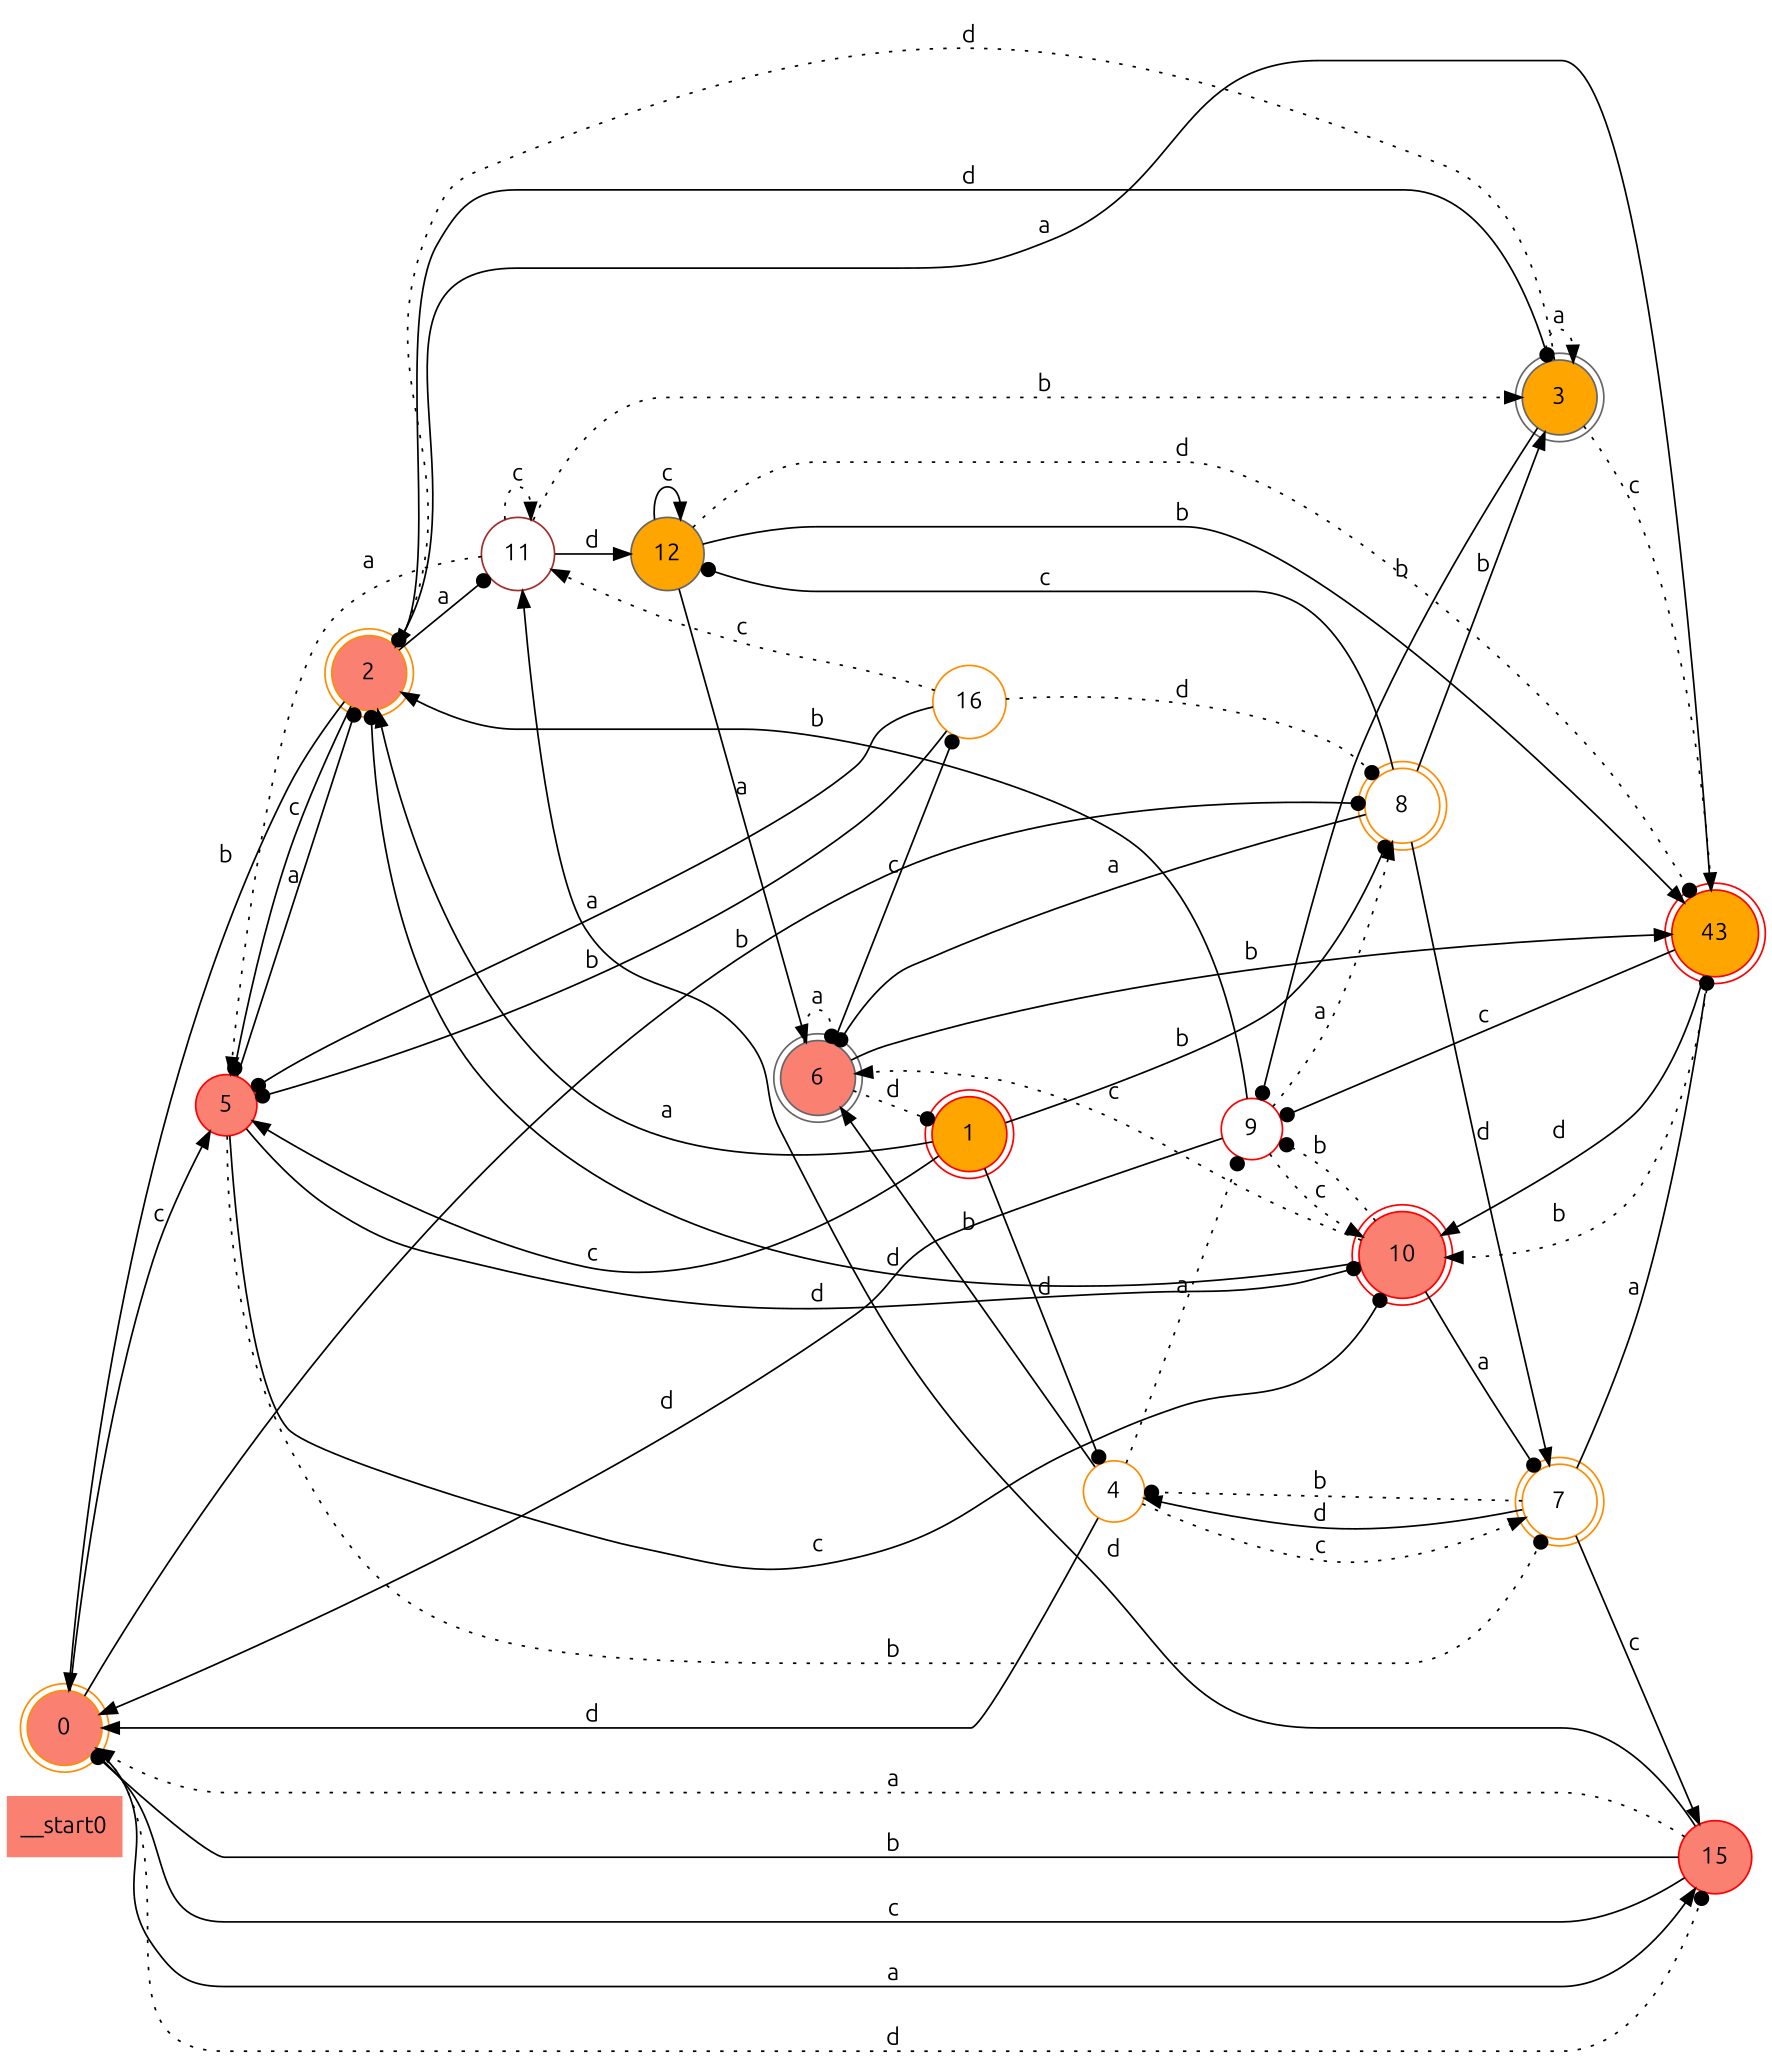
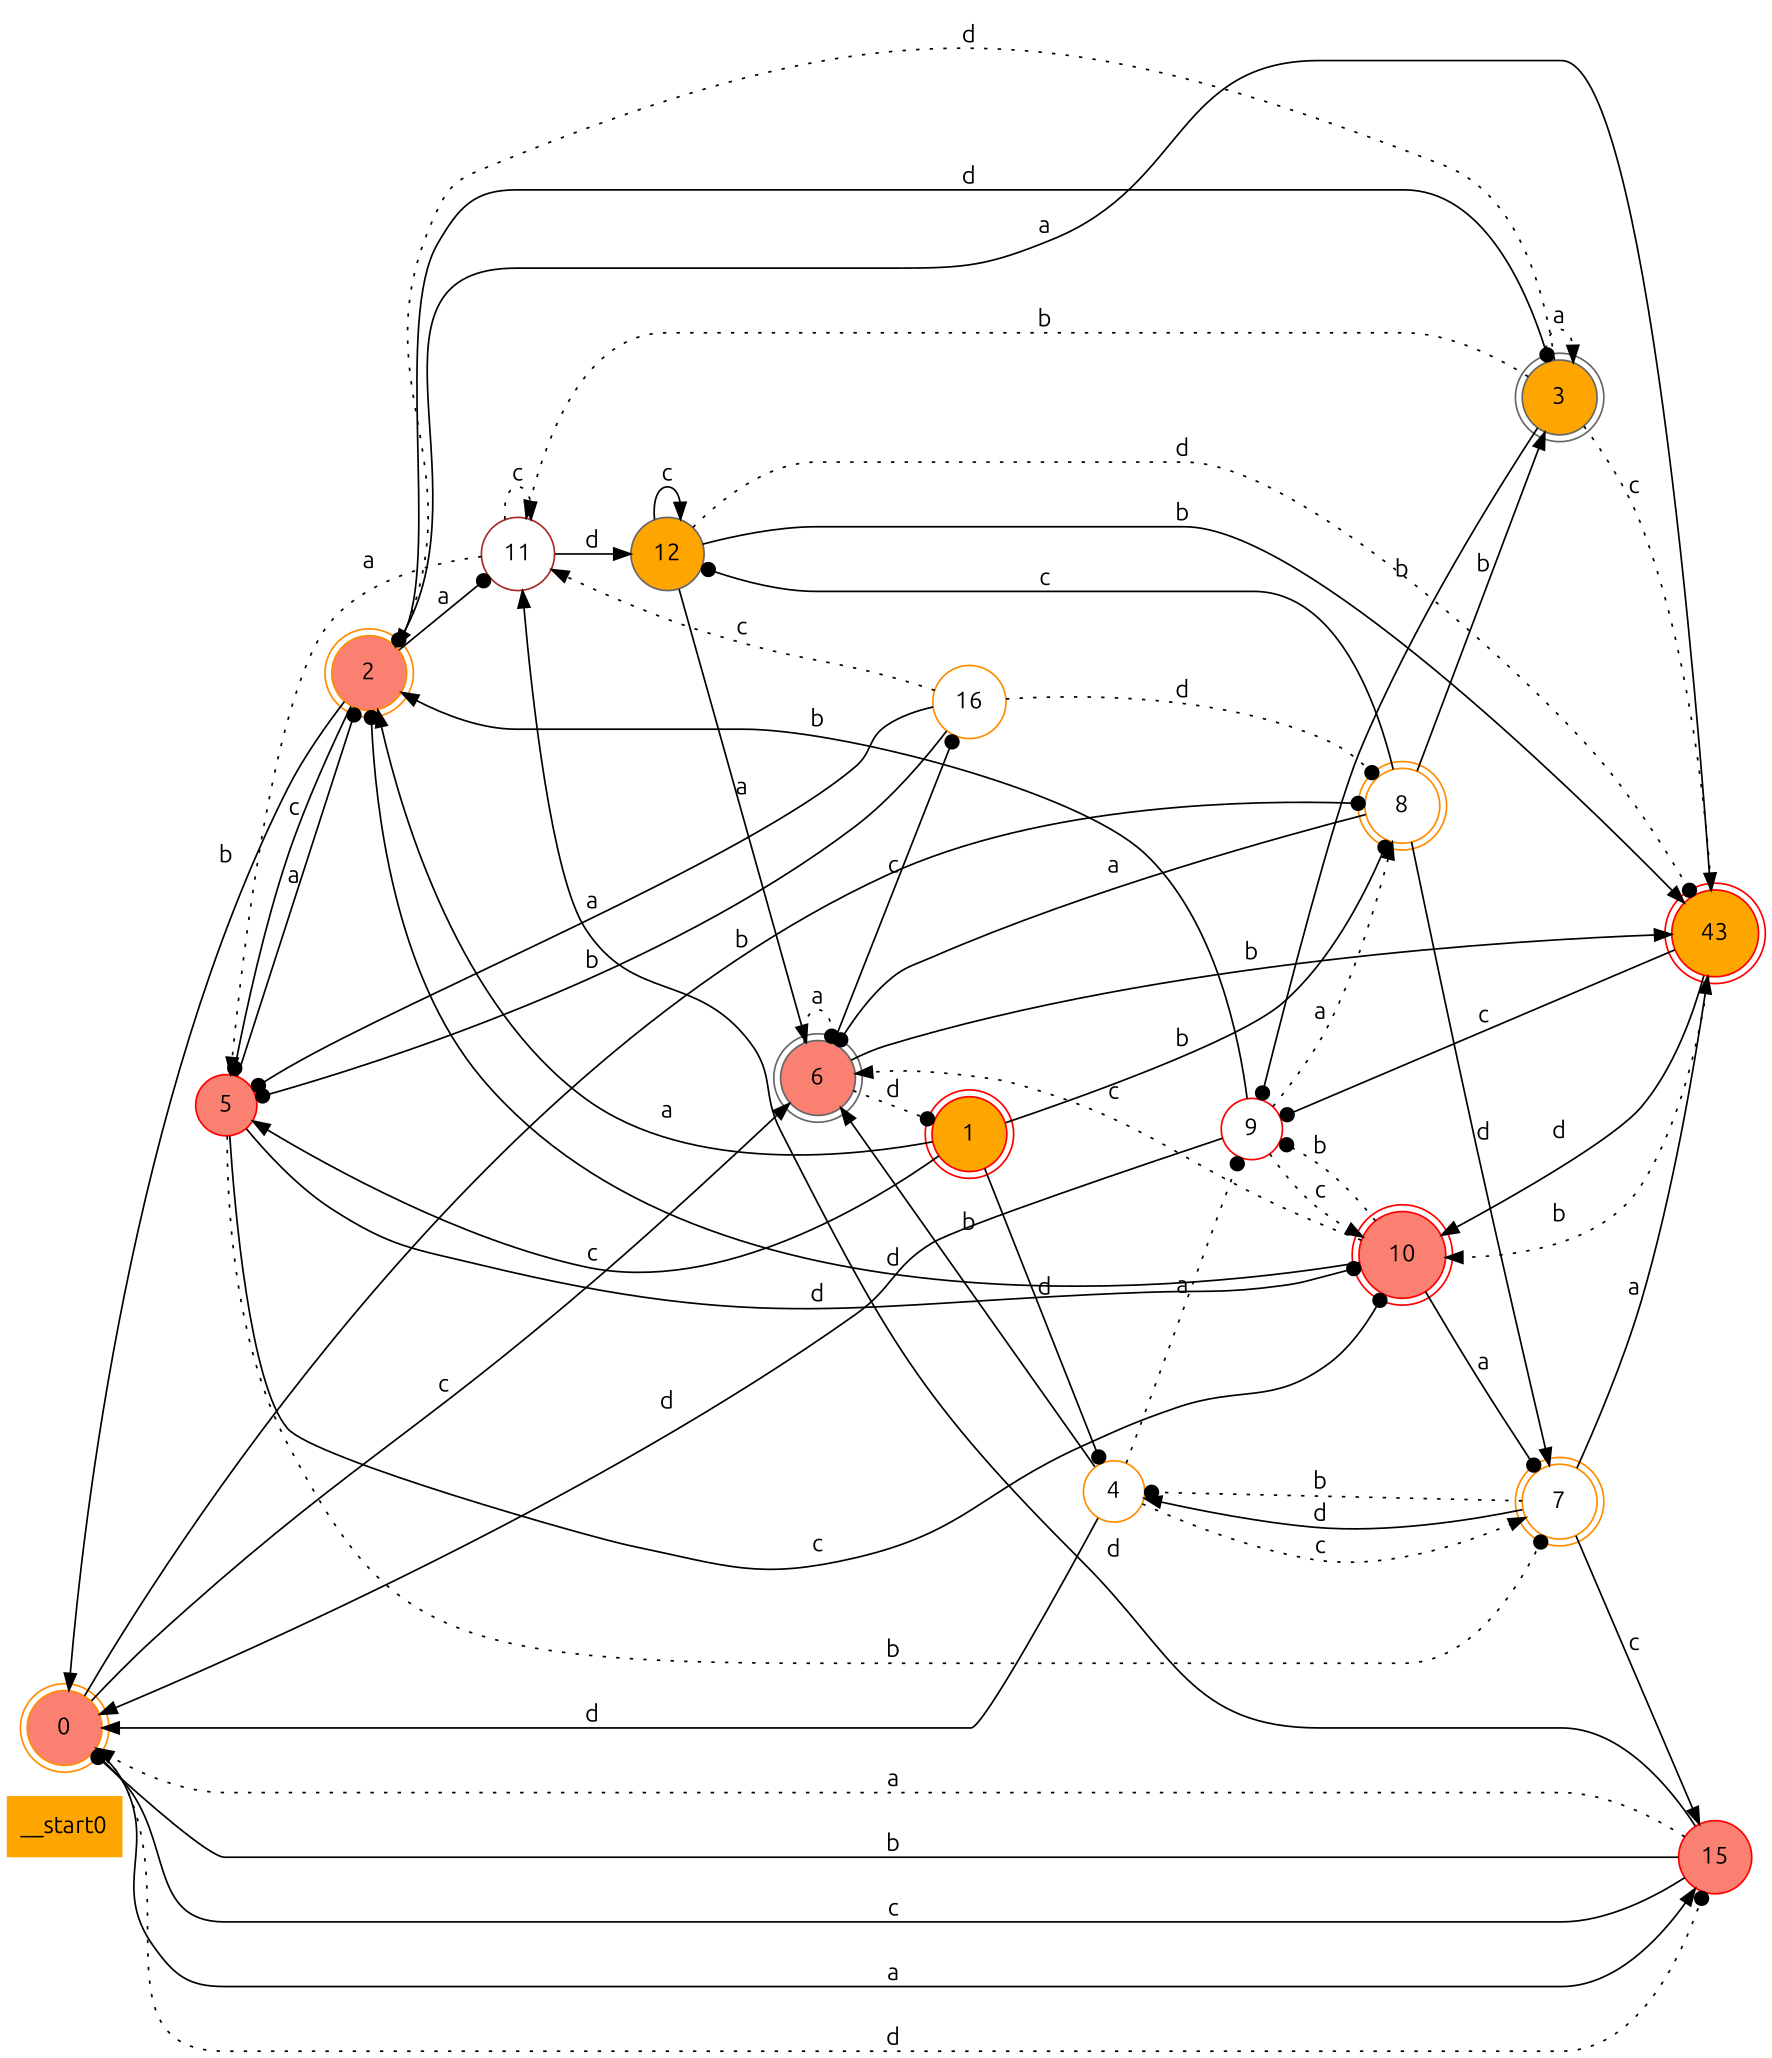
edge "11" -> "3": reversed
edge "7" -> "43": arrowhead dot -> normal
edge "0" -> "5": now "0" -> "6"
node "__start0": fillcolor salmon -> orange
